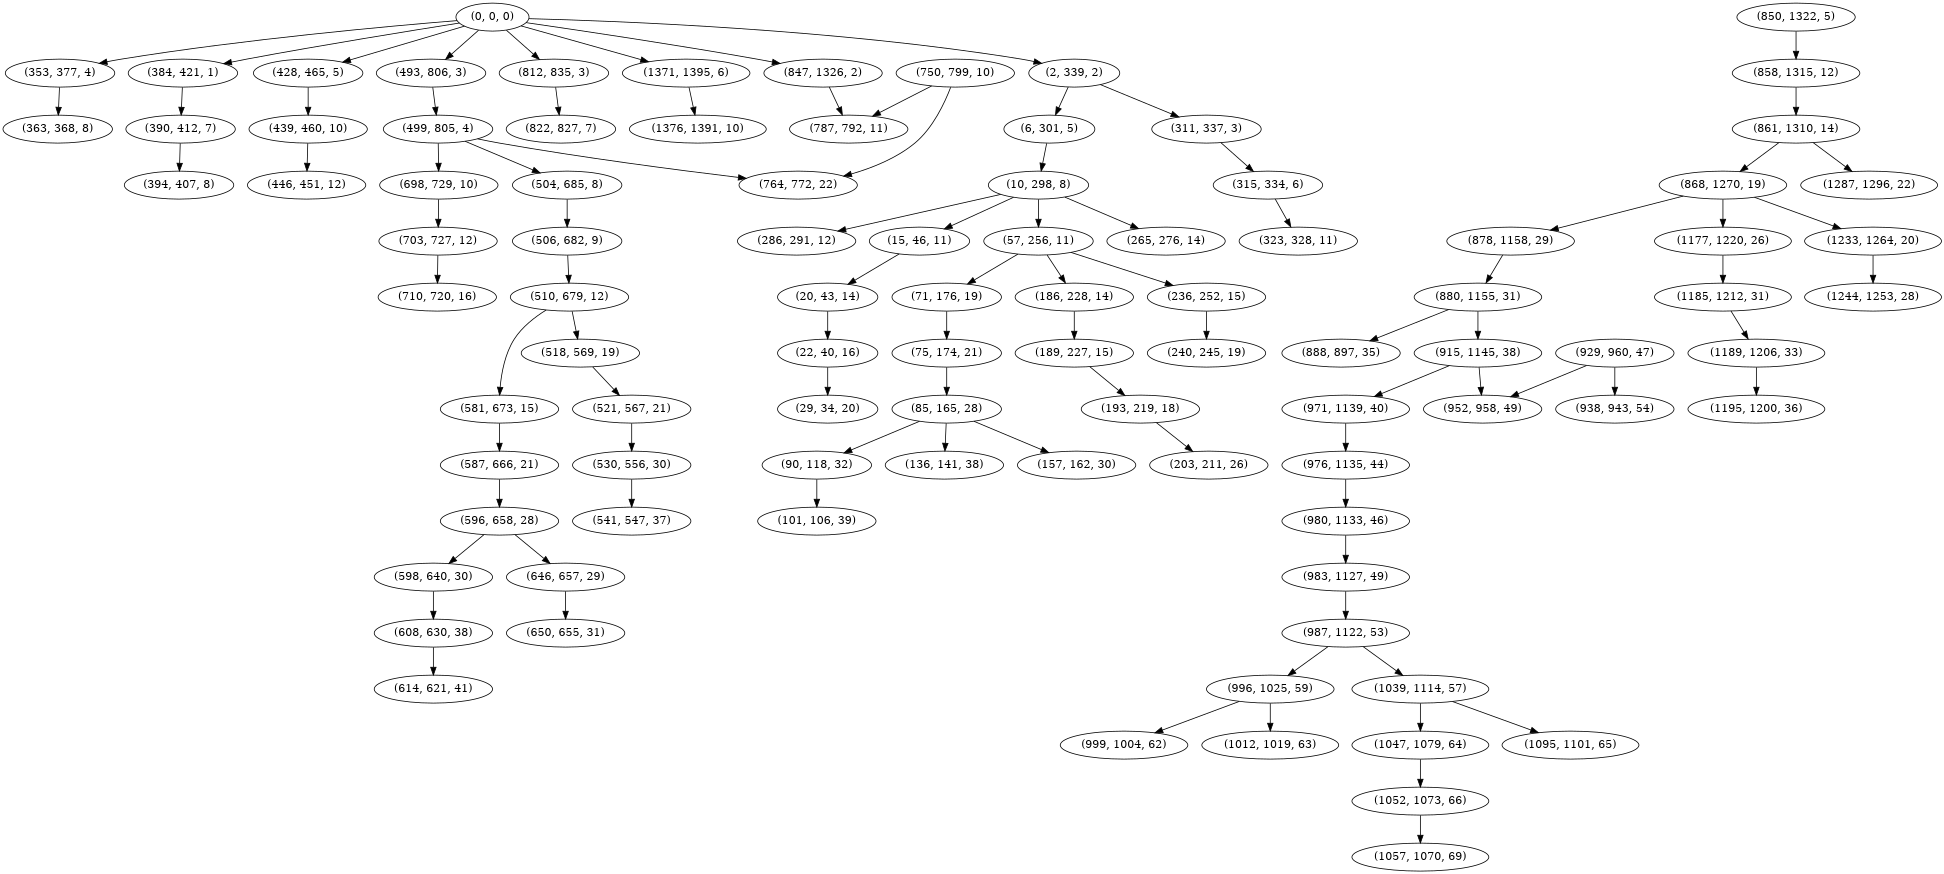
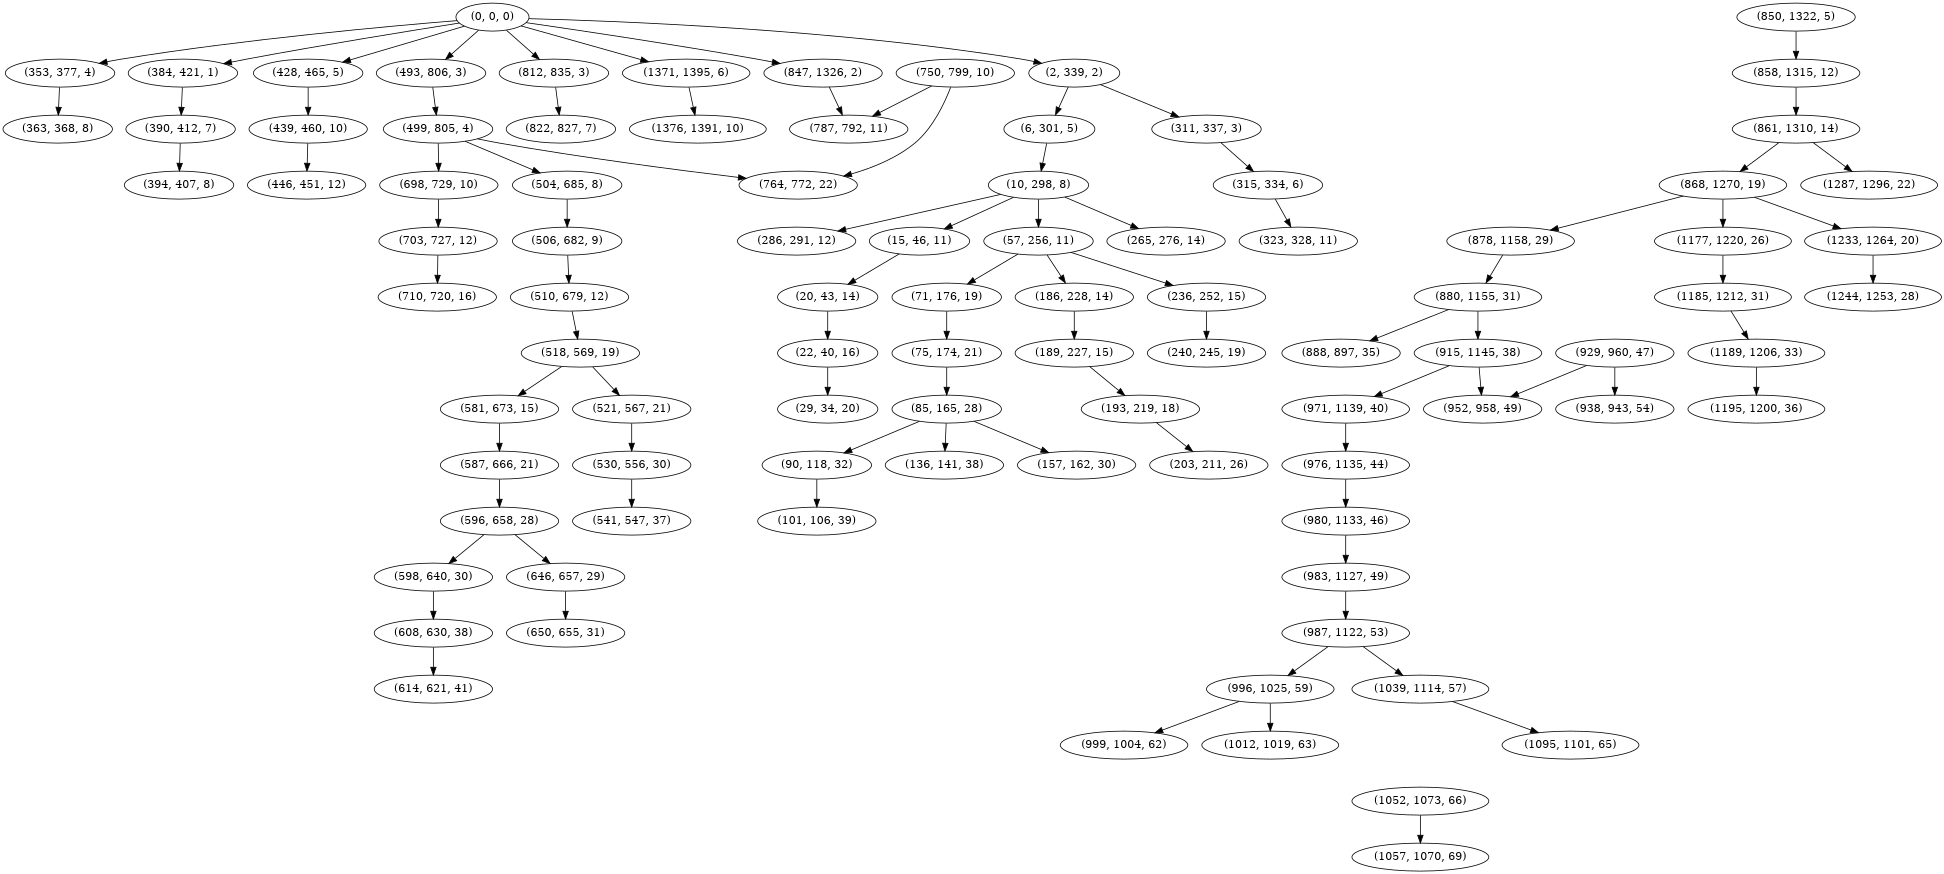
edge "(510, 679, 12)" -> "(581, 673, 15)": now "(518, 569, 19)" -> "(581, 673, 15)"
node "(1047, 1079, 64)": removed
